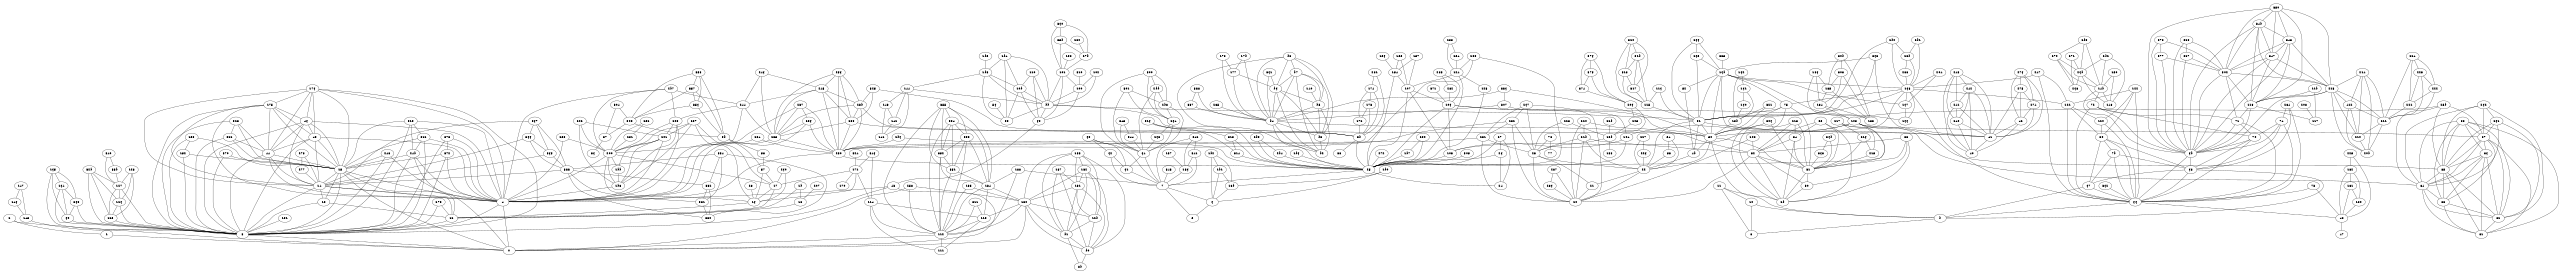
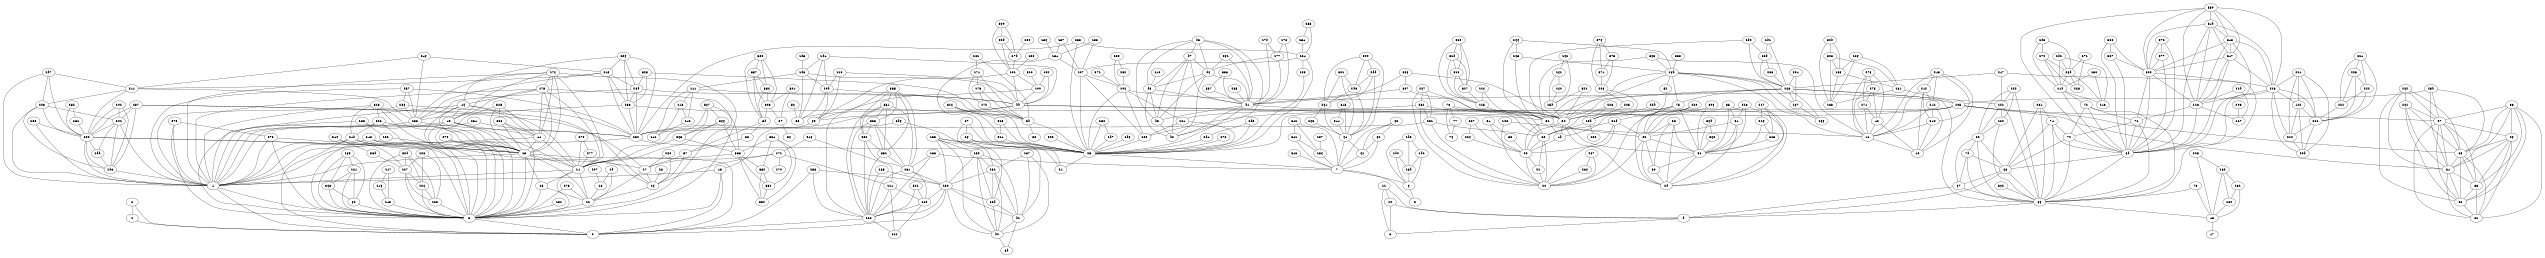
edge "51" -- "50": now "78" -- "50"
node "76": added
node "324": removed
edge "44" -- "3": removed
